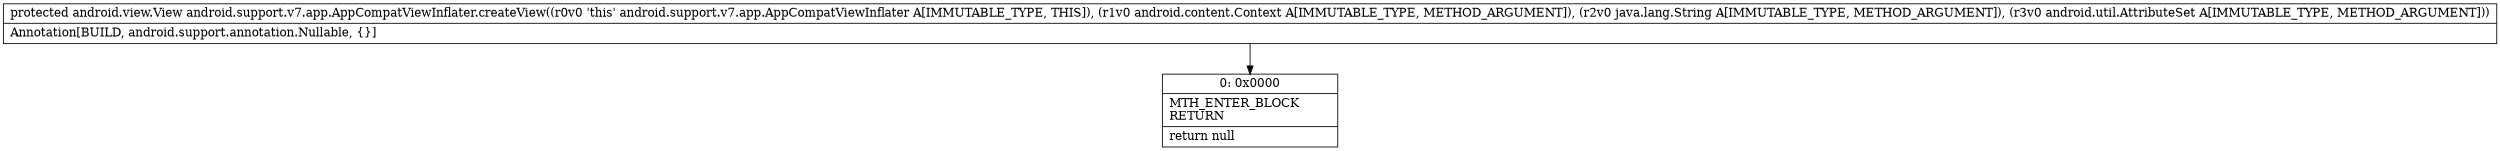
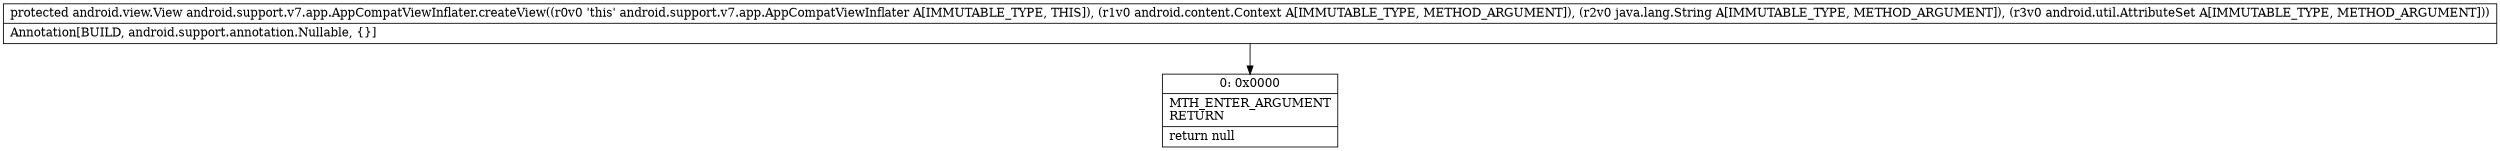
node "0: 0x0000": text "MTH_ENTER_BLOCK" -> "MTH_ENTER_ARGUMENT"
